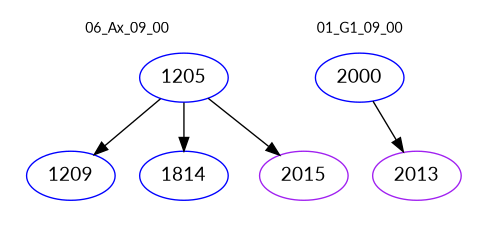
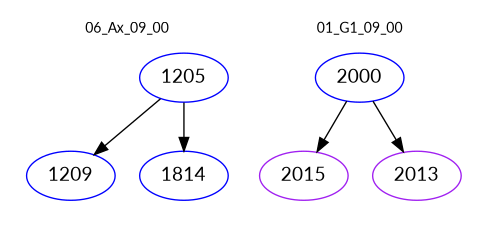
edge "1205" -> "2015": now "2000" -> "2015"
